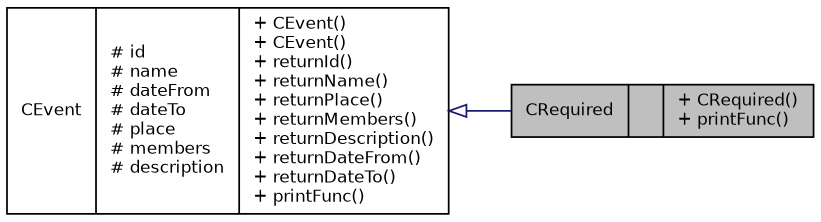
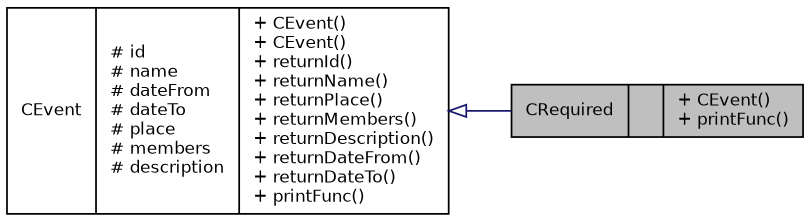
node "CRequired": text "+ CRequired()" -> "+ CEvent()"
